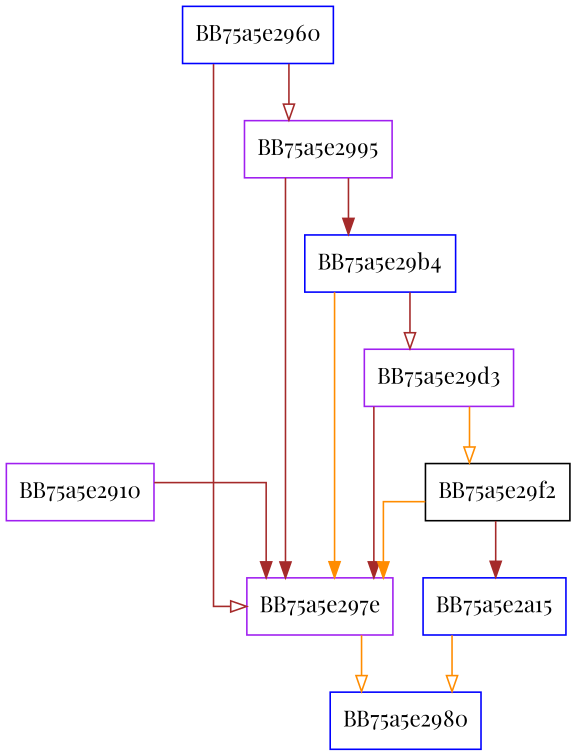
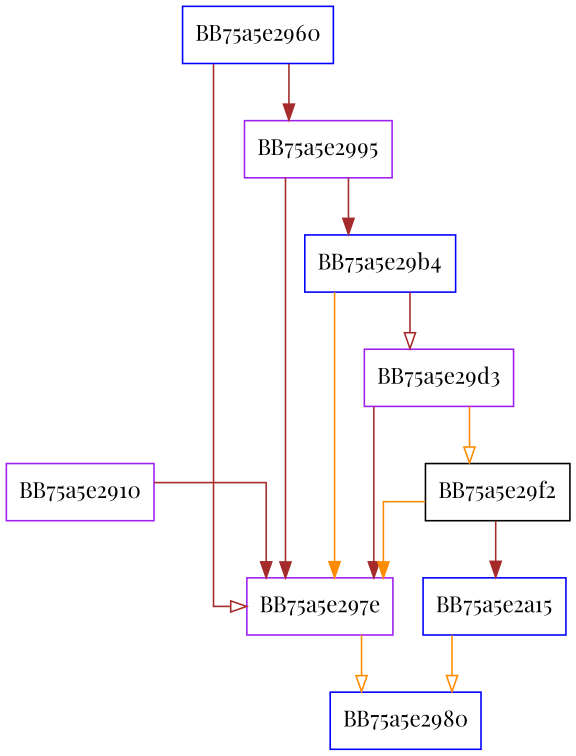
edge "BB75a5e2960" -> "BB75a5e2995": arrowhead onormal -> normal
